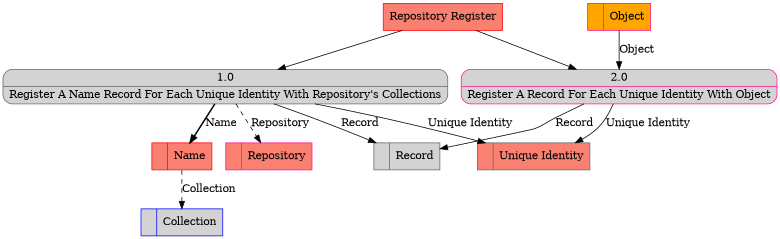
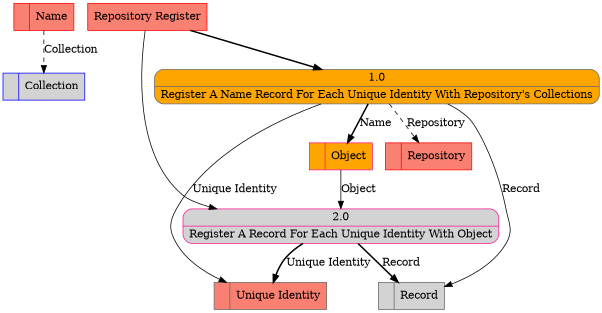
edge "Repository Register" -> "1.0": style solid -> bold
node "1.0": fillcolor lightgrey -> orange
edge "1.0" -> "Name": now "1.0" -> "Object"
edge "2.0" -> "Unique Identity": style solid -> bold
edge "2.0" -> "Record": style solid -> bold
node "Repository": color deeppink -> red
